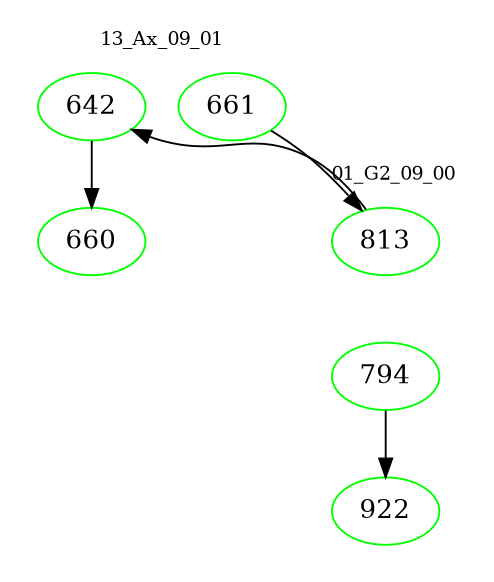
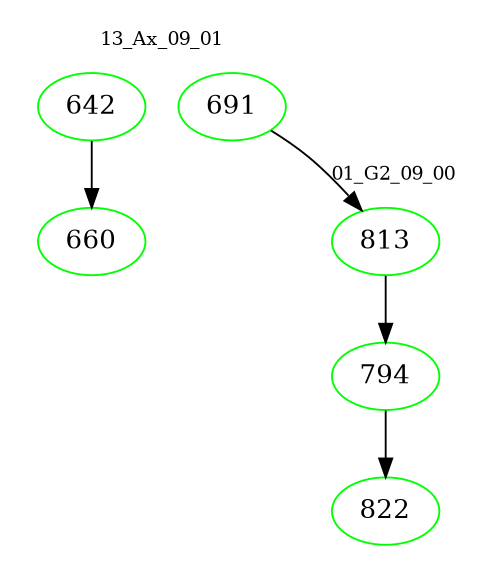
node "661": label "661" -> "691"
edge "813" -> "642": now "813" -> "794"
node "922": label "922" -> "822"
